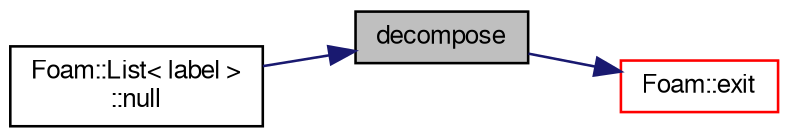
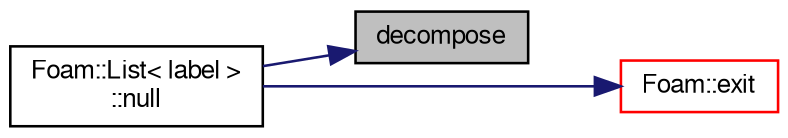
edge "decompose" -> "Foam::exit": now "Foam::List< label > ::null" -> "Foam::exit"
